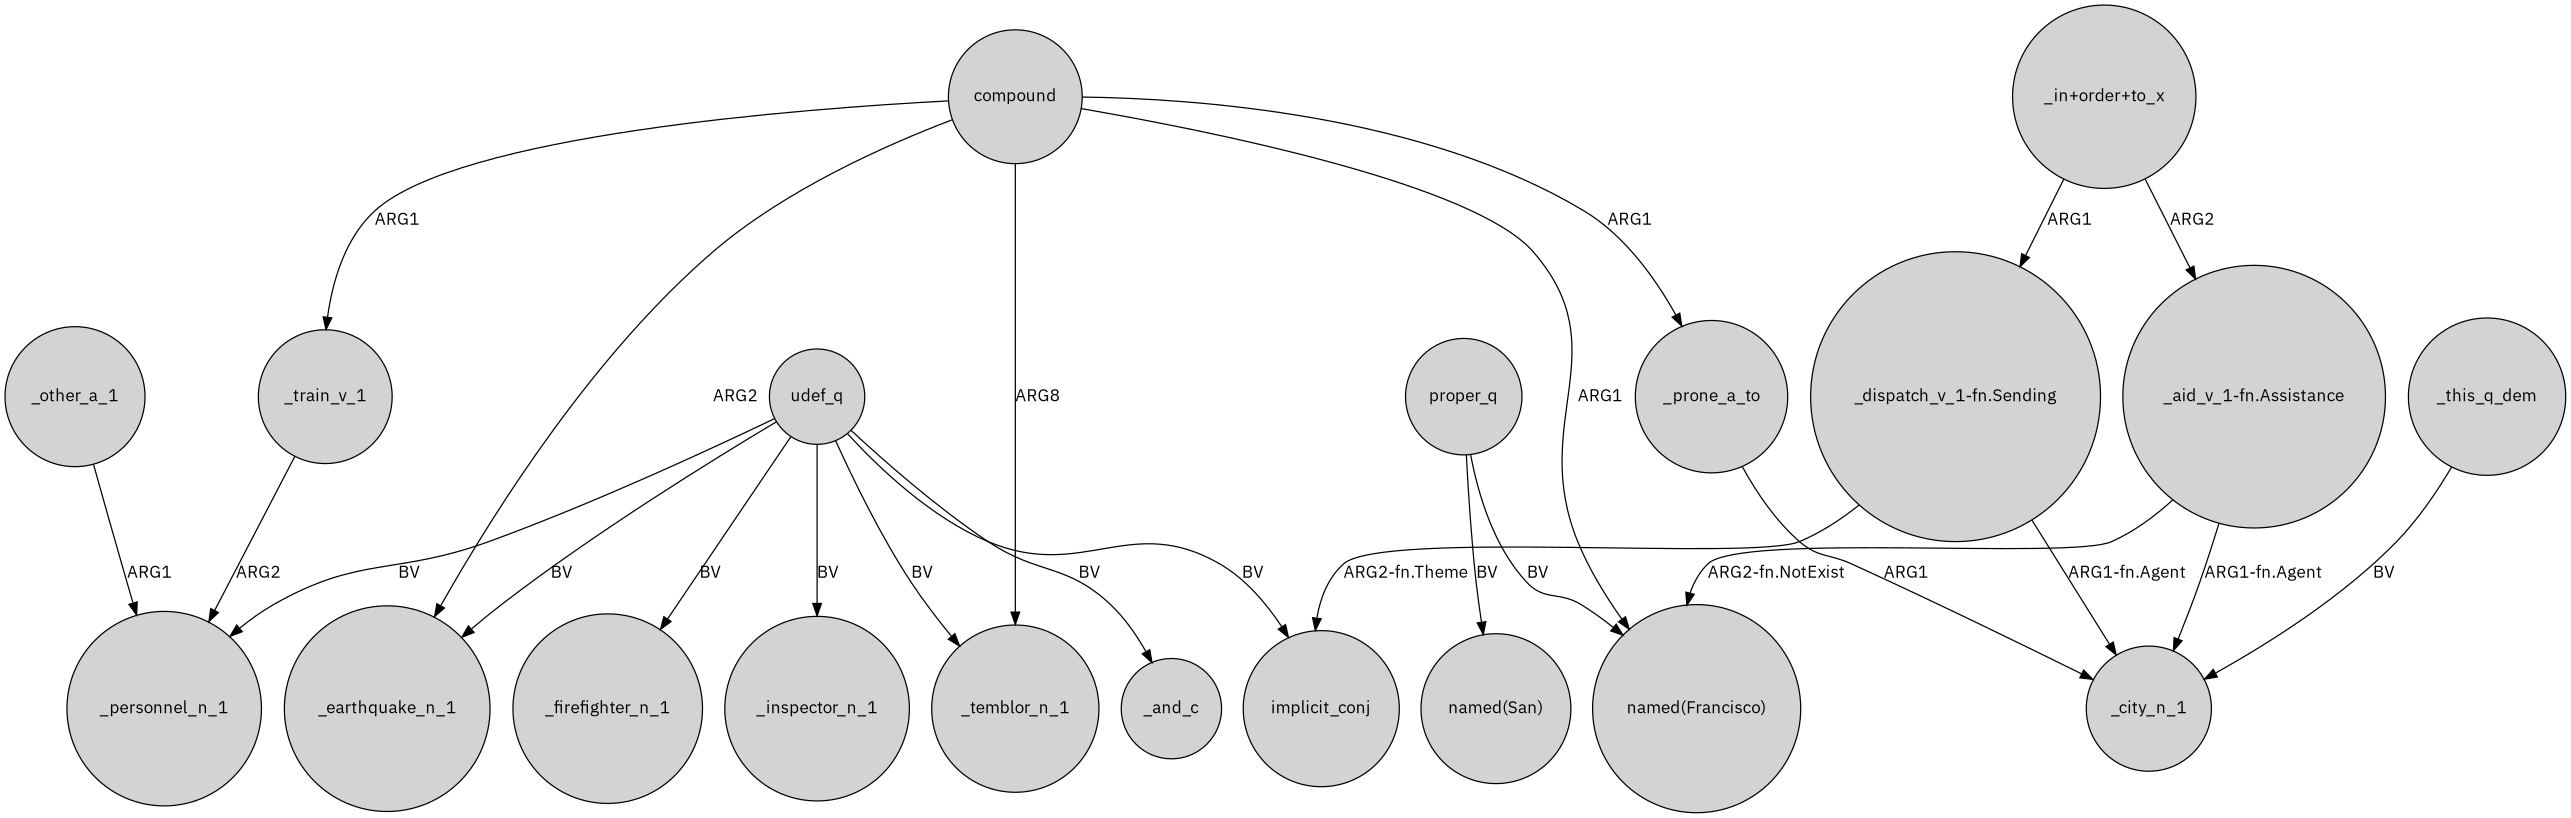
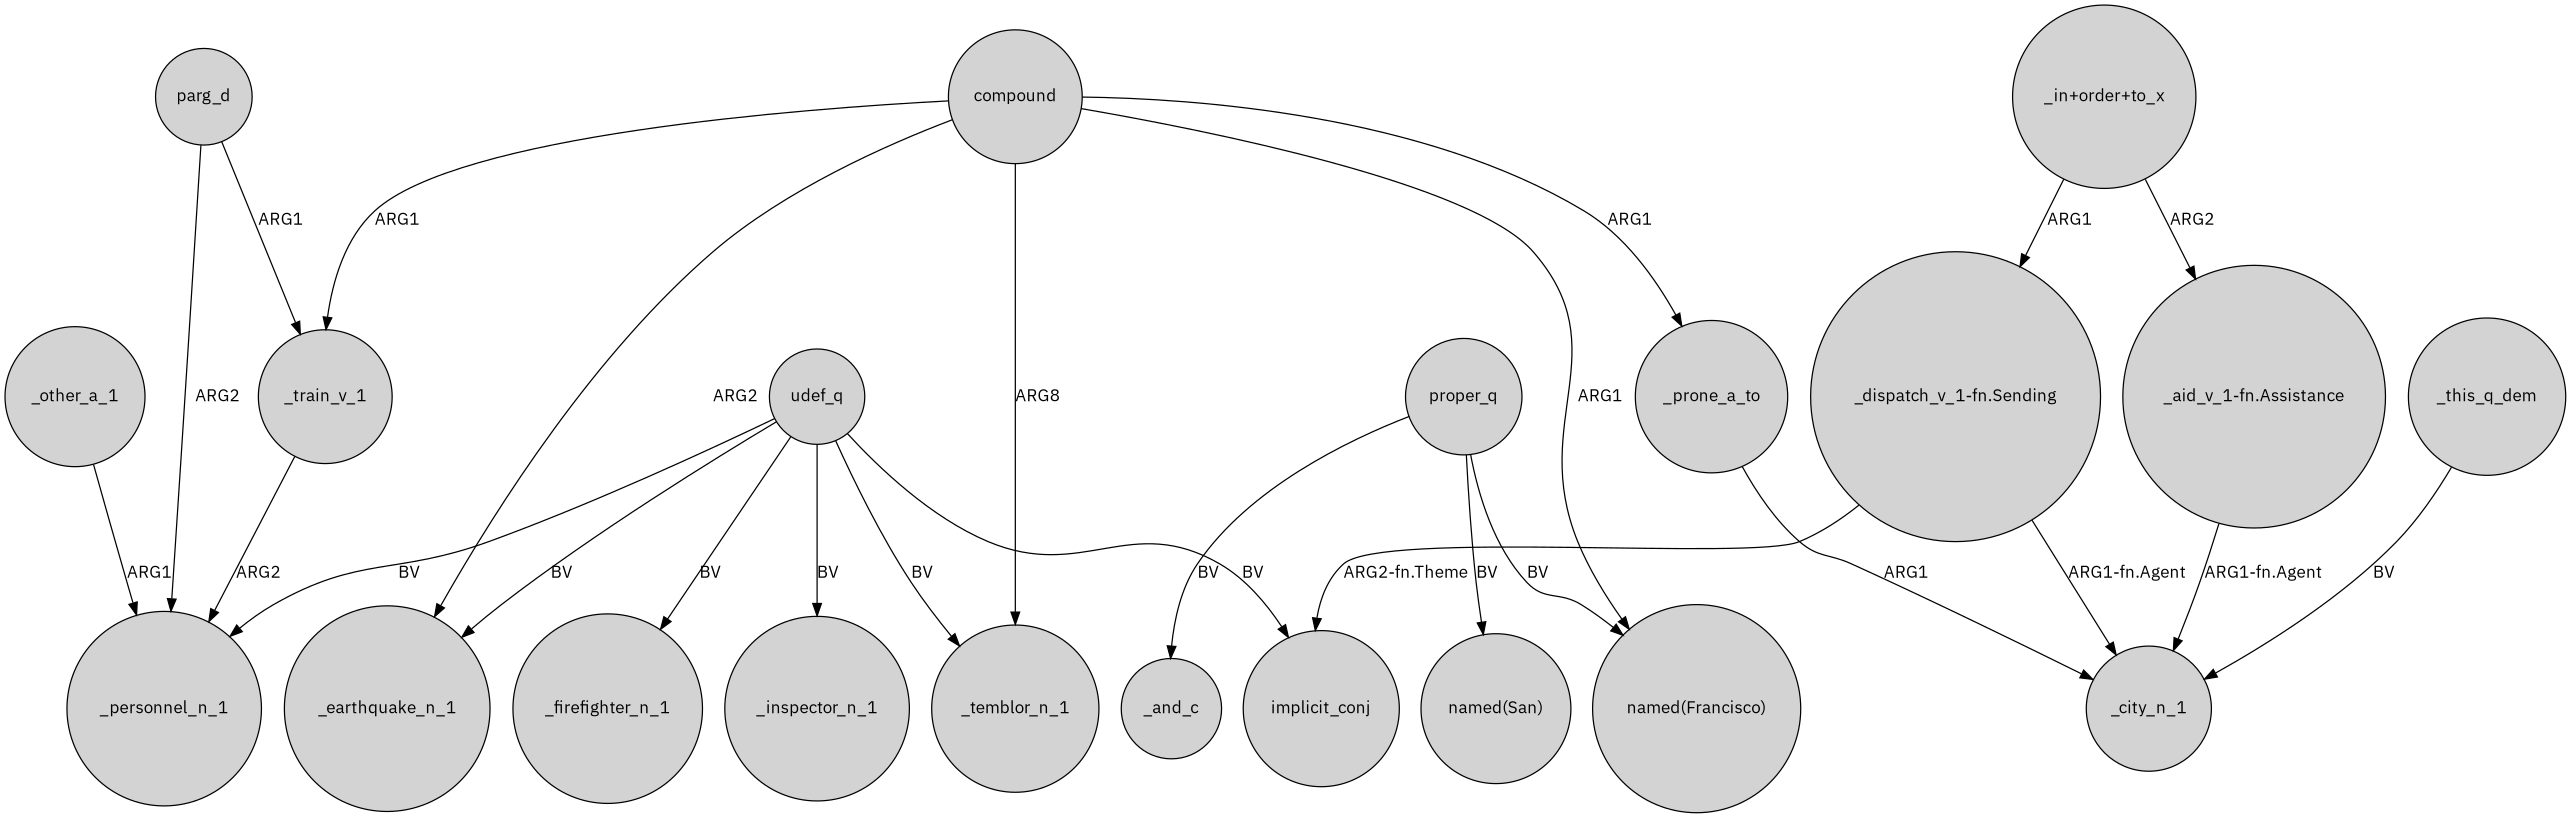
node "parg_d": added
edge "_aid_v_1-fn.Assistance" -> "named(Francisco)": removed, label "ARG2-fn.NotExist"
edge "udef_q" -> "_and_c": now "proper_q" -> "_and_c"
